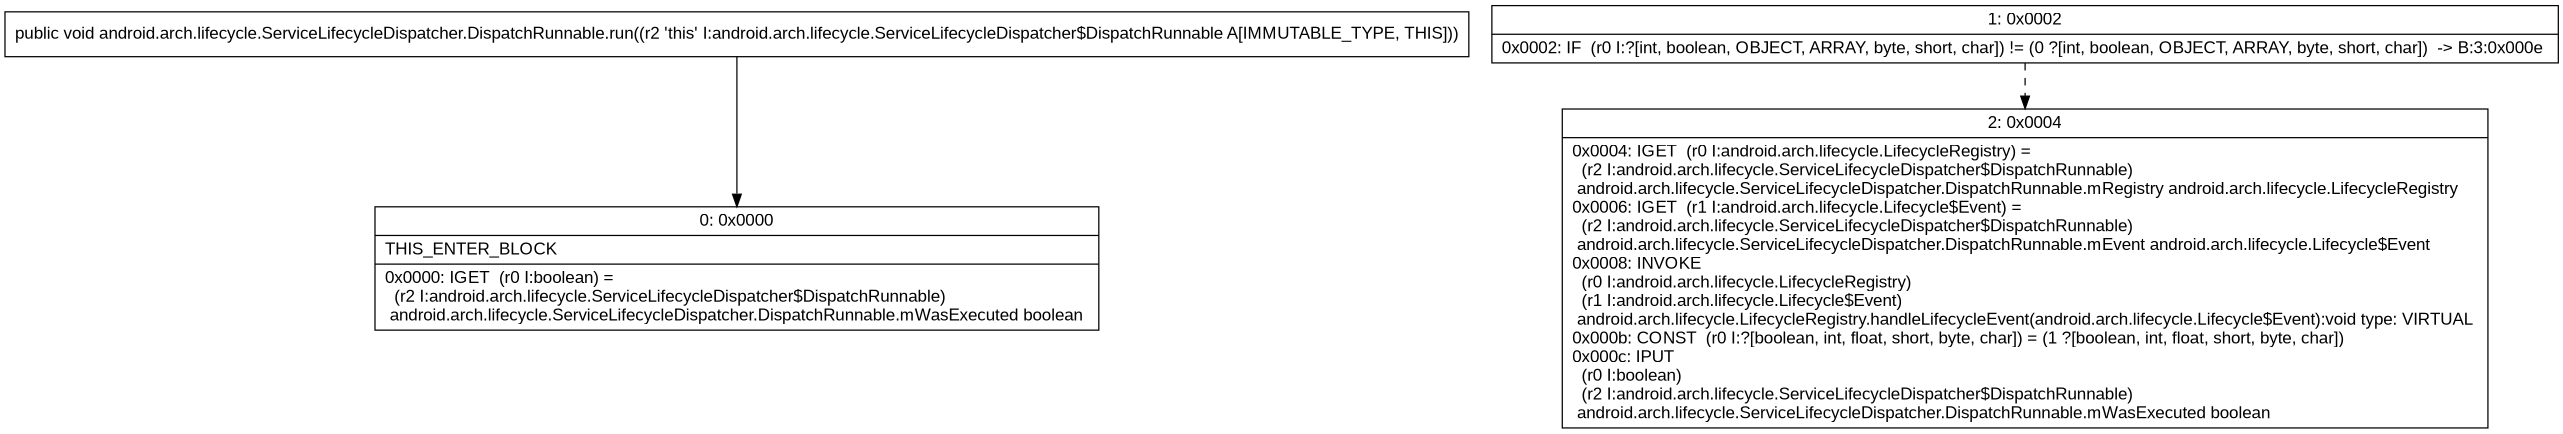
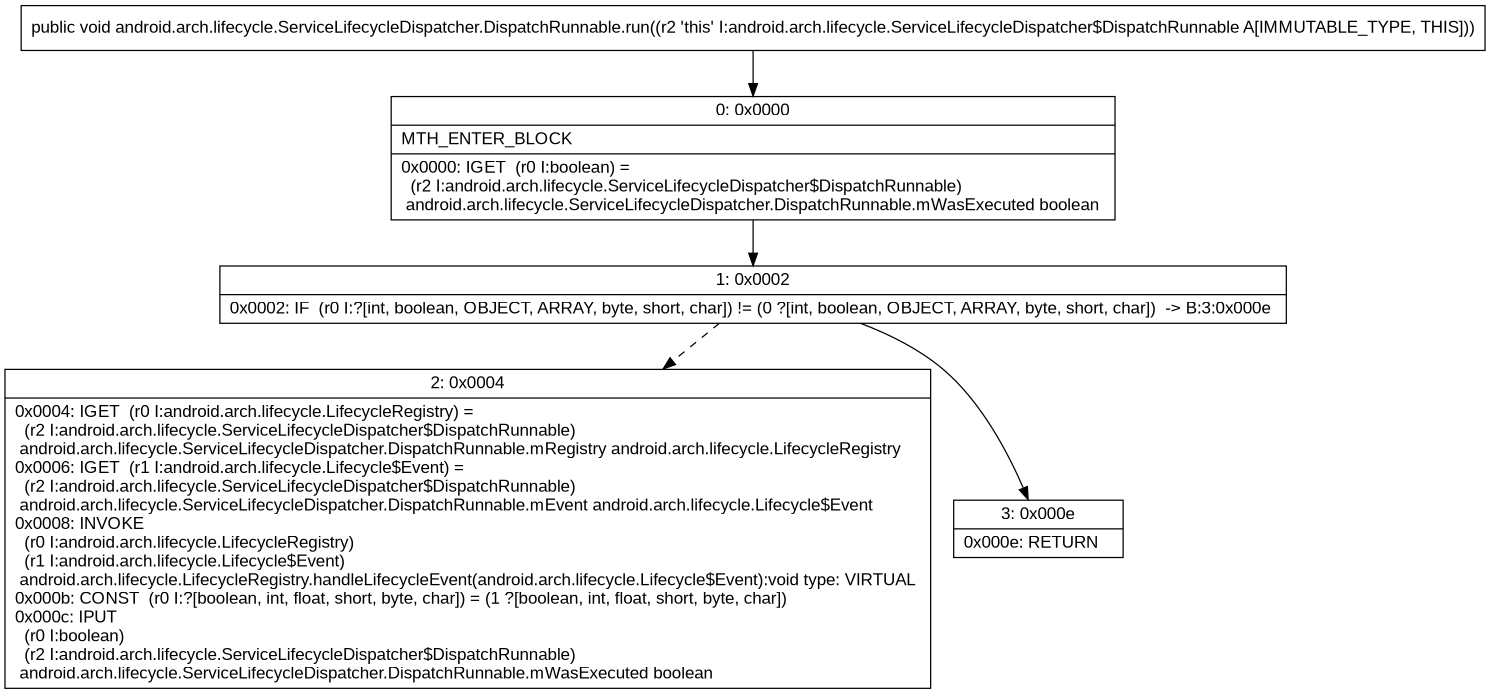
edge "0: 0x0000" -> "1: 0x0002": added
node "0: 0x0000": text "THIS_ENTER_BLOCK" -> "MTH_ENTER_BLOCK"
node "3: 0x000e": added
